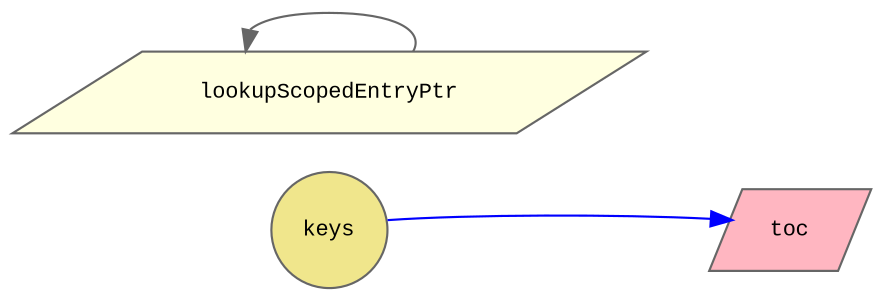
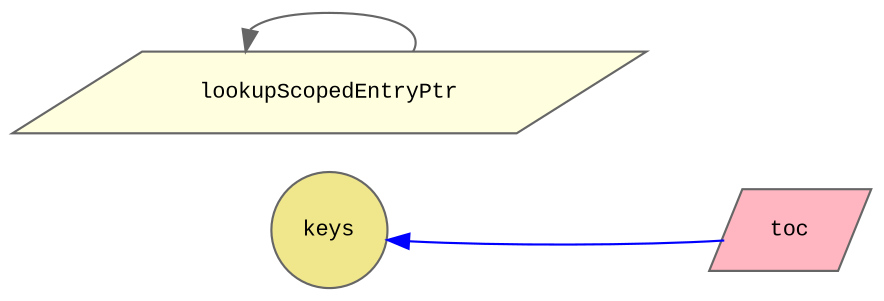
edge "keys" -> "toc": reversed
